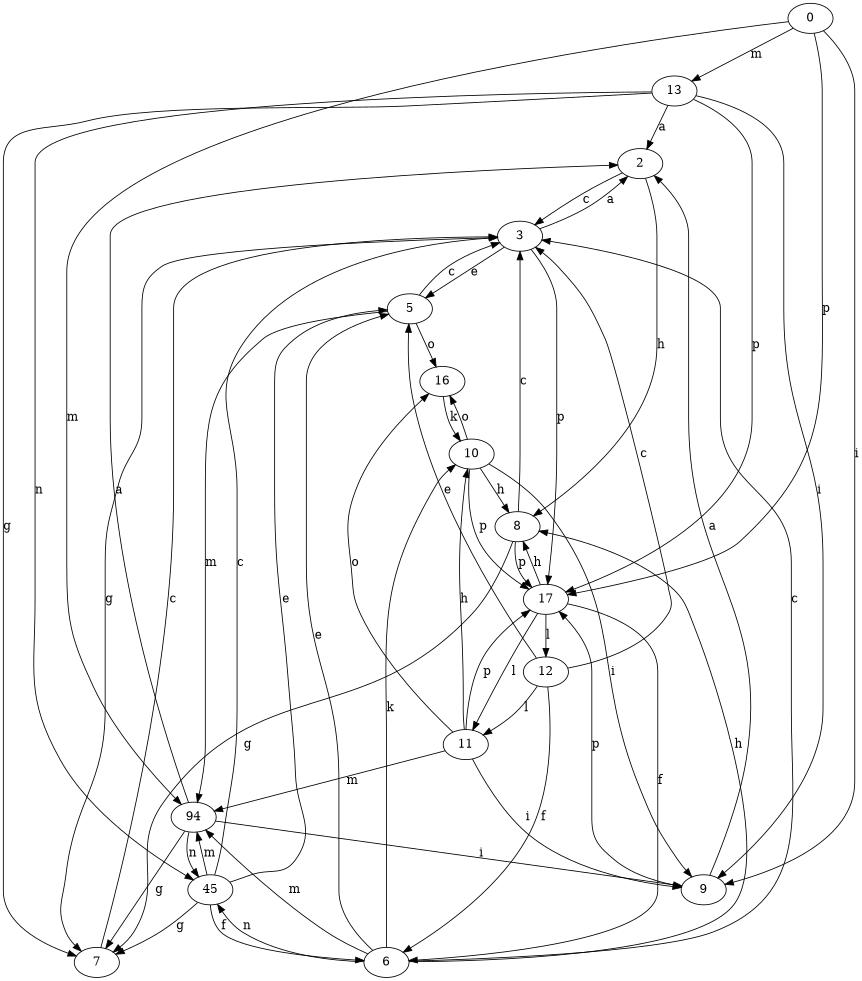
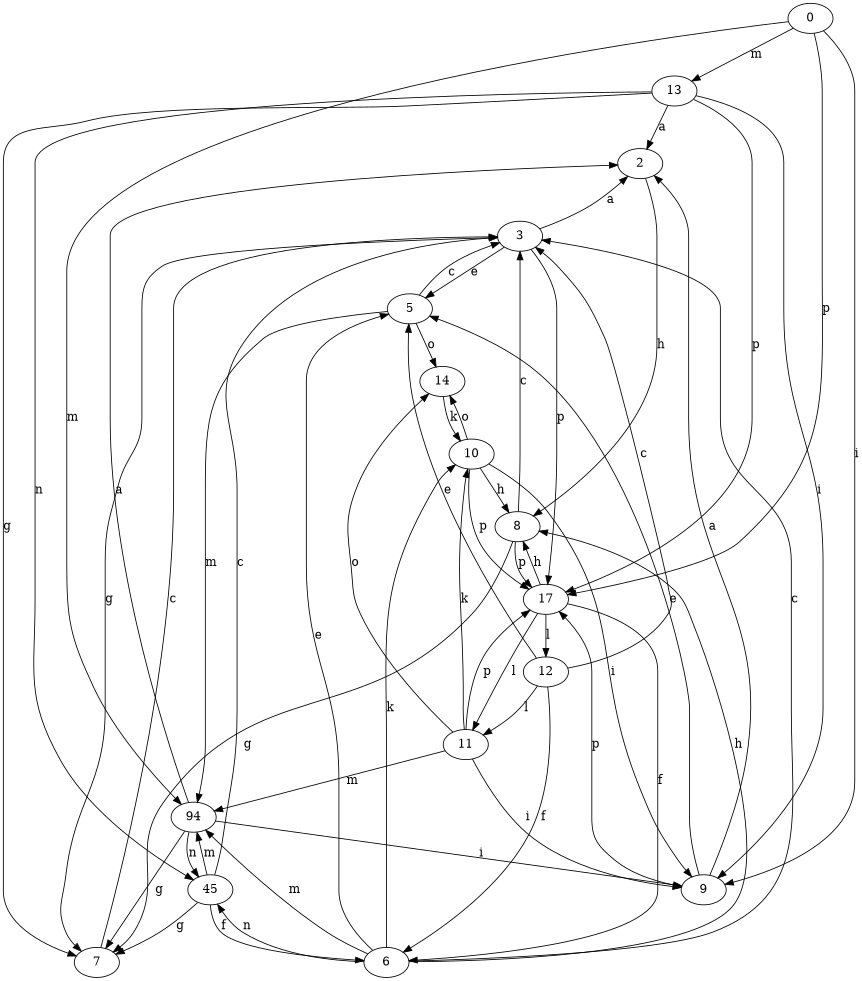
edge "2" -> "3": removed, label "c"
node "16": label "16" -> "14"
edge "45" -> "5": now "9" -> "5"
edge "11" -> "10": label "h" -> "k"
